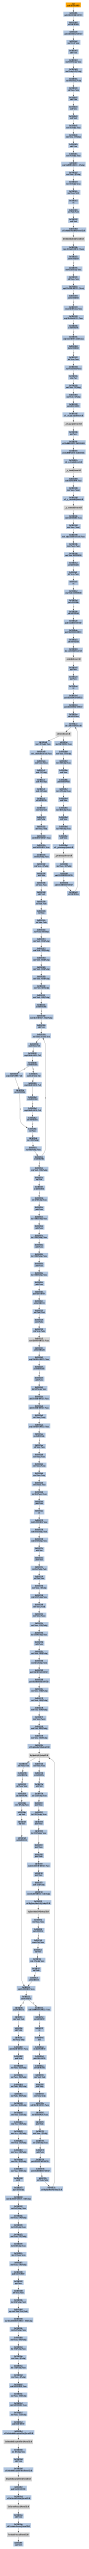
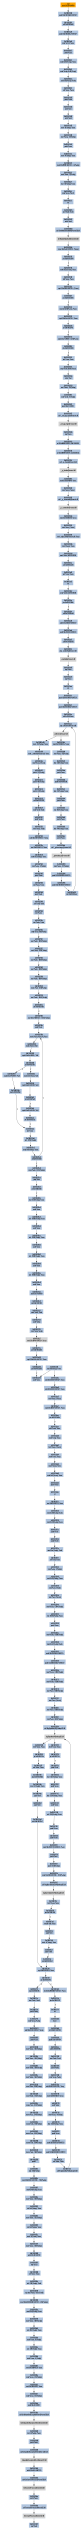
edge "0x01002a95 pushl %ecx" -> "0x01002a96 leal 0x8(%esp), %ecx": reversed
